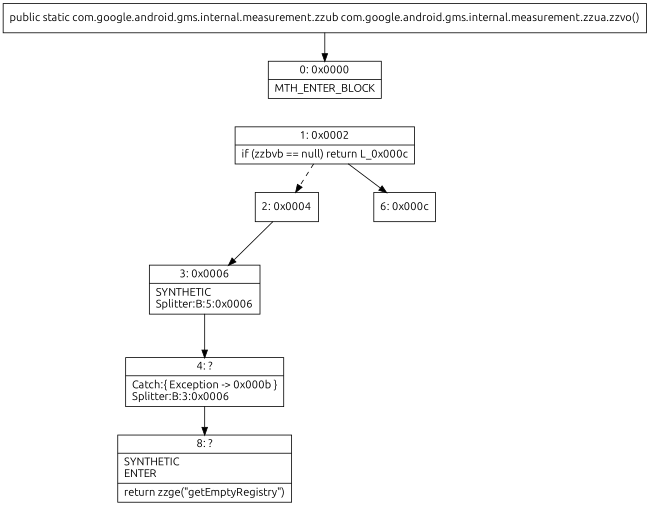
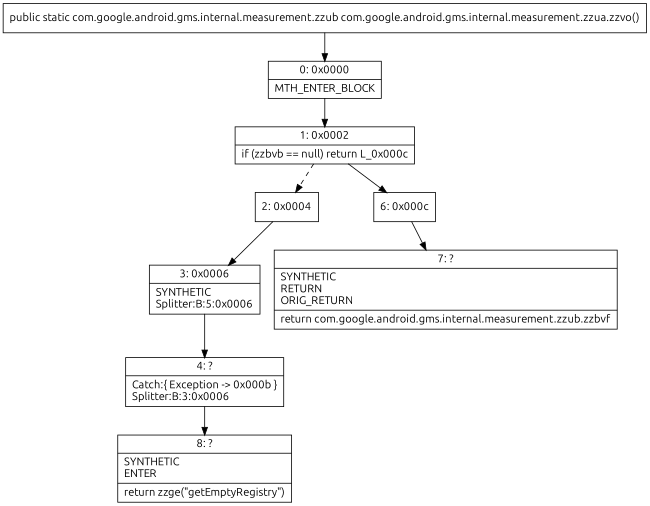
edge "0: 0x0000" -> "1: 0x0002": added
node "7: ?": added
